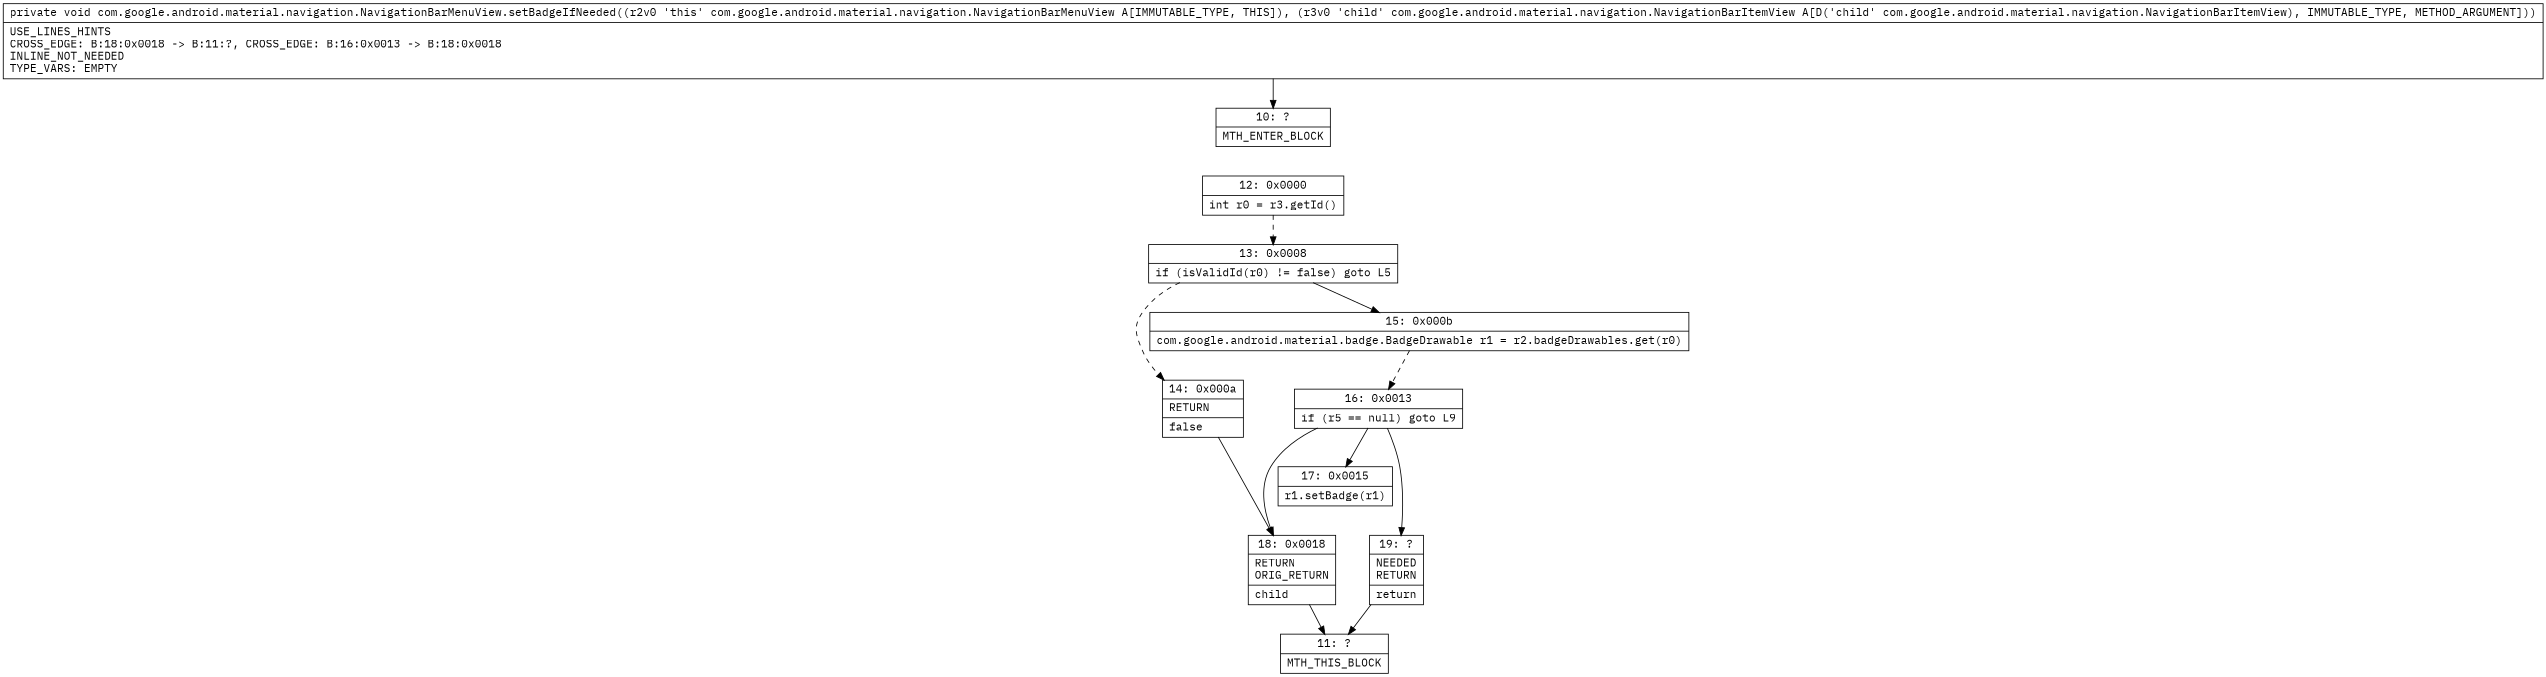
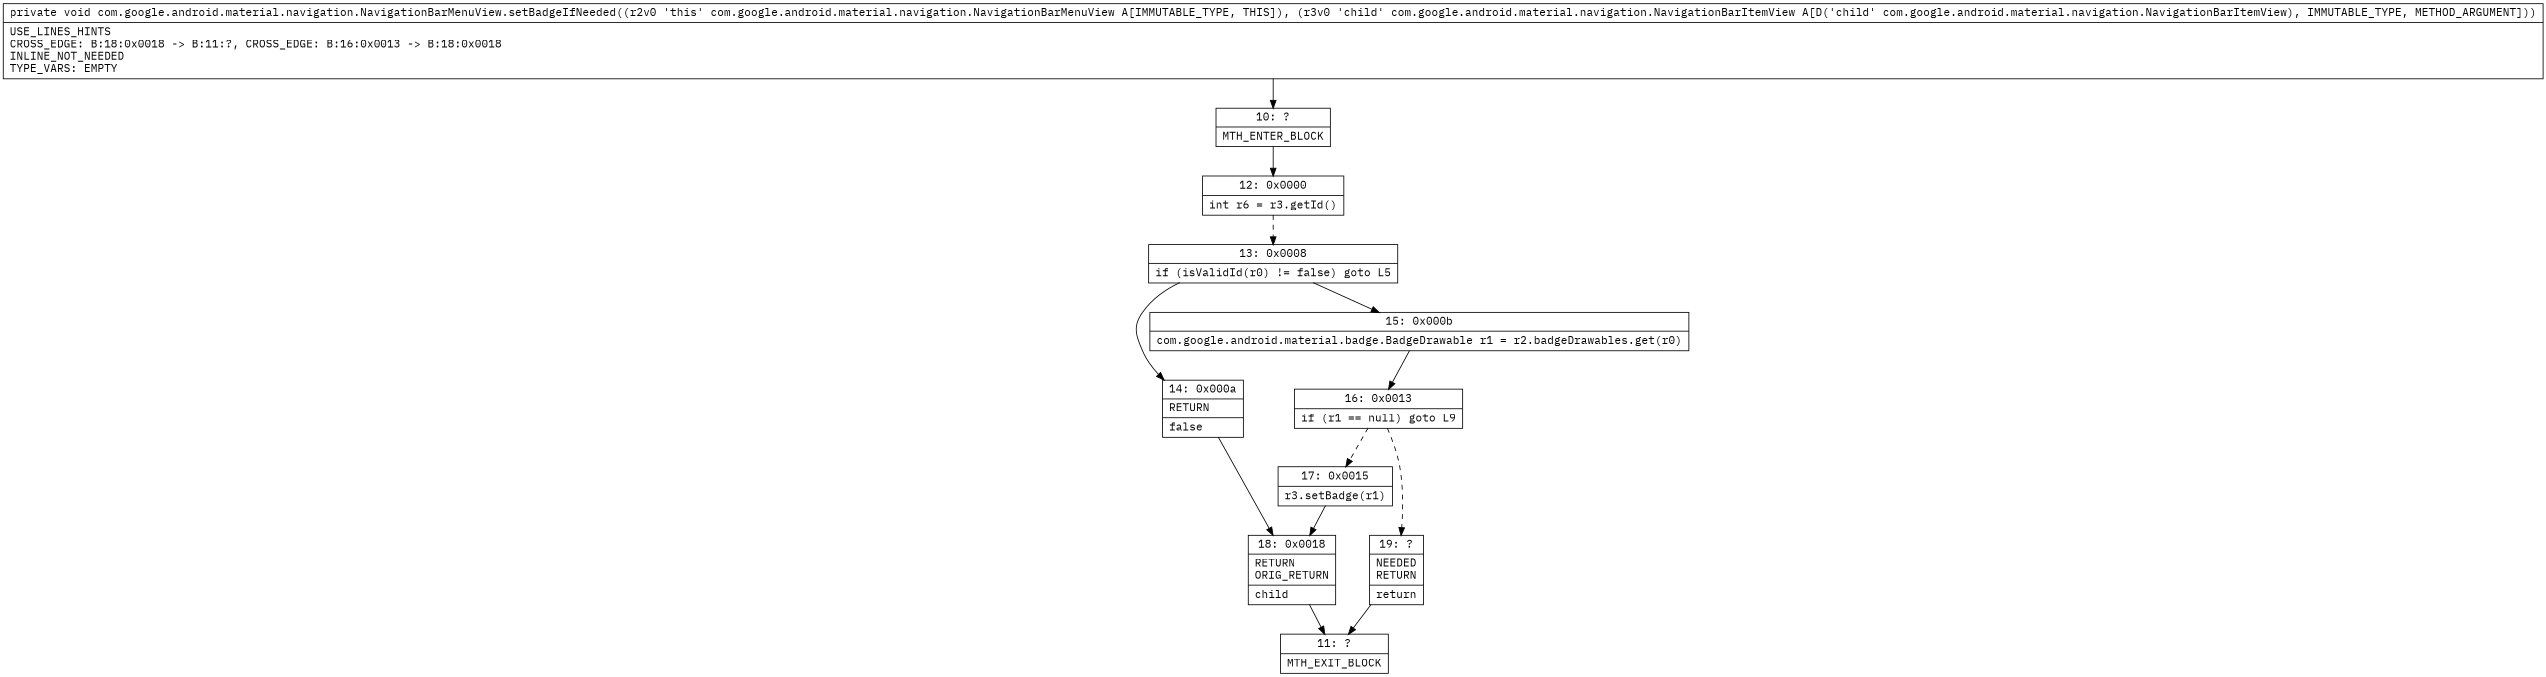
edge "10: ?" -> "12: 0x0000": added
node "12: 0x0000": text "int r0 = r3.getId()" -> "int r6 = r3.getId()"
edge "13: 0x0008" -> "14: 0x000a": style dashed -> solid
edge "15: 0x000b" -> "16: 0x0013": style dashed -> solid
node "16: 0x0013": text "if (r5 == null) goto L9" -> "if (r1 == null) goto L9"
edge "16: 0x0013" -> "17: 0x0015": style solid -> dashed
edge "16: 0x0013" -> "18: 0x0018": now "17: 0x0015" -> "18: 0x0018"
edge "16: 0x0013" -> "19: ?": style solid -> dashed
node "17: 0x0015": text "r1.setBadge(r1)" -> "r3.setBadge(r1)"
node "11: ?": text "MTH_THIS_BLOCK" -> "MTH_EXIT_BLOCK"
